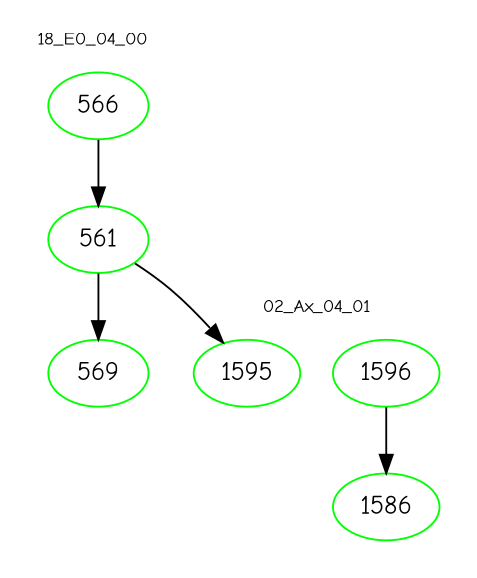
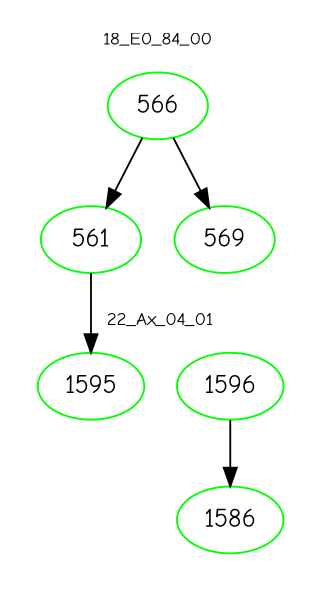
cluster "18_E0_04_00": label "18_E0_04_00" -> "18_E0_84_00"
edge "561" -> "569": now "566" -> "569"
cluster "02_Ax_04_01": label "02_Ax_04_01" -> "22_Ax_04_01"
